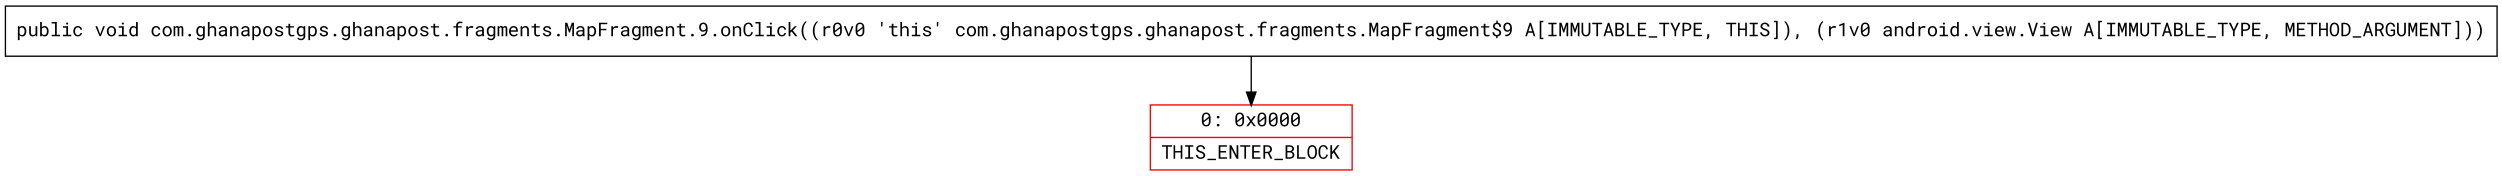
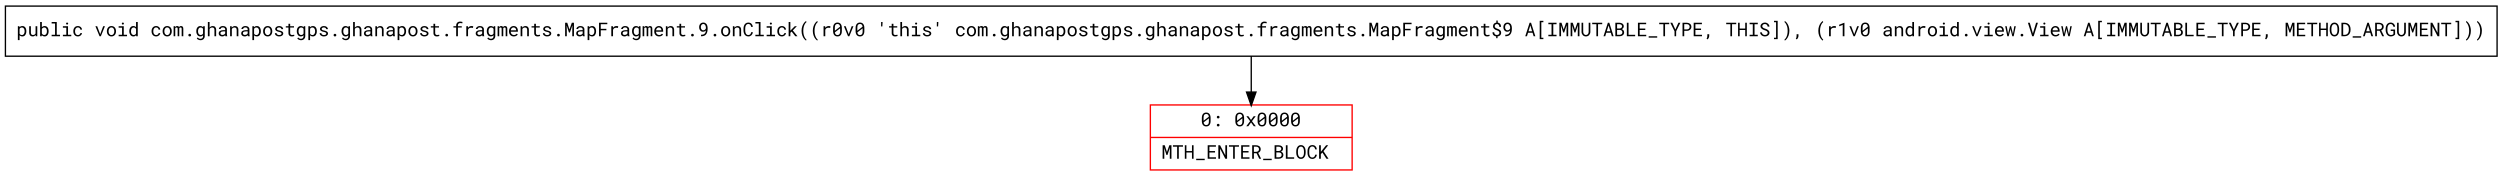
node "0: 0x0000": text "THIS_ENTER_BLOCK" -> "MTH_ENTER_BLOCK"
